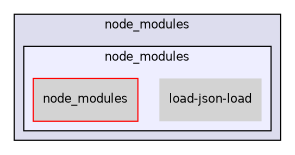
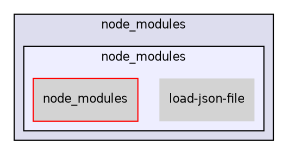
node "load-json-load": label "load-json-load" -> "load-json-file"
